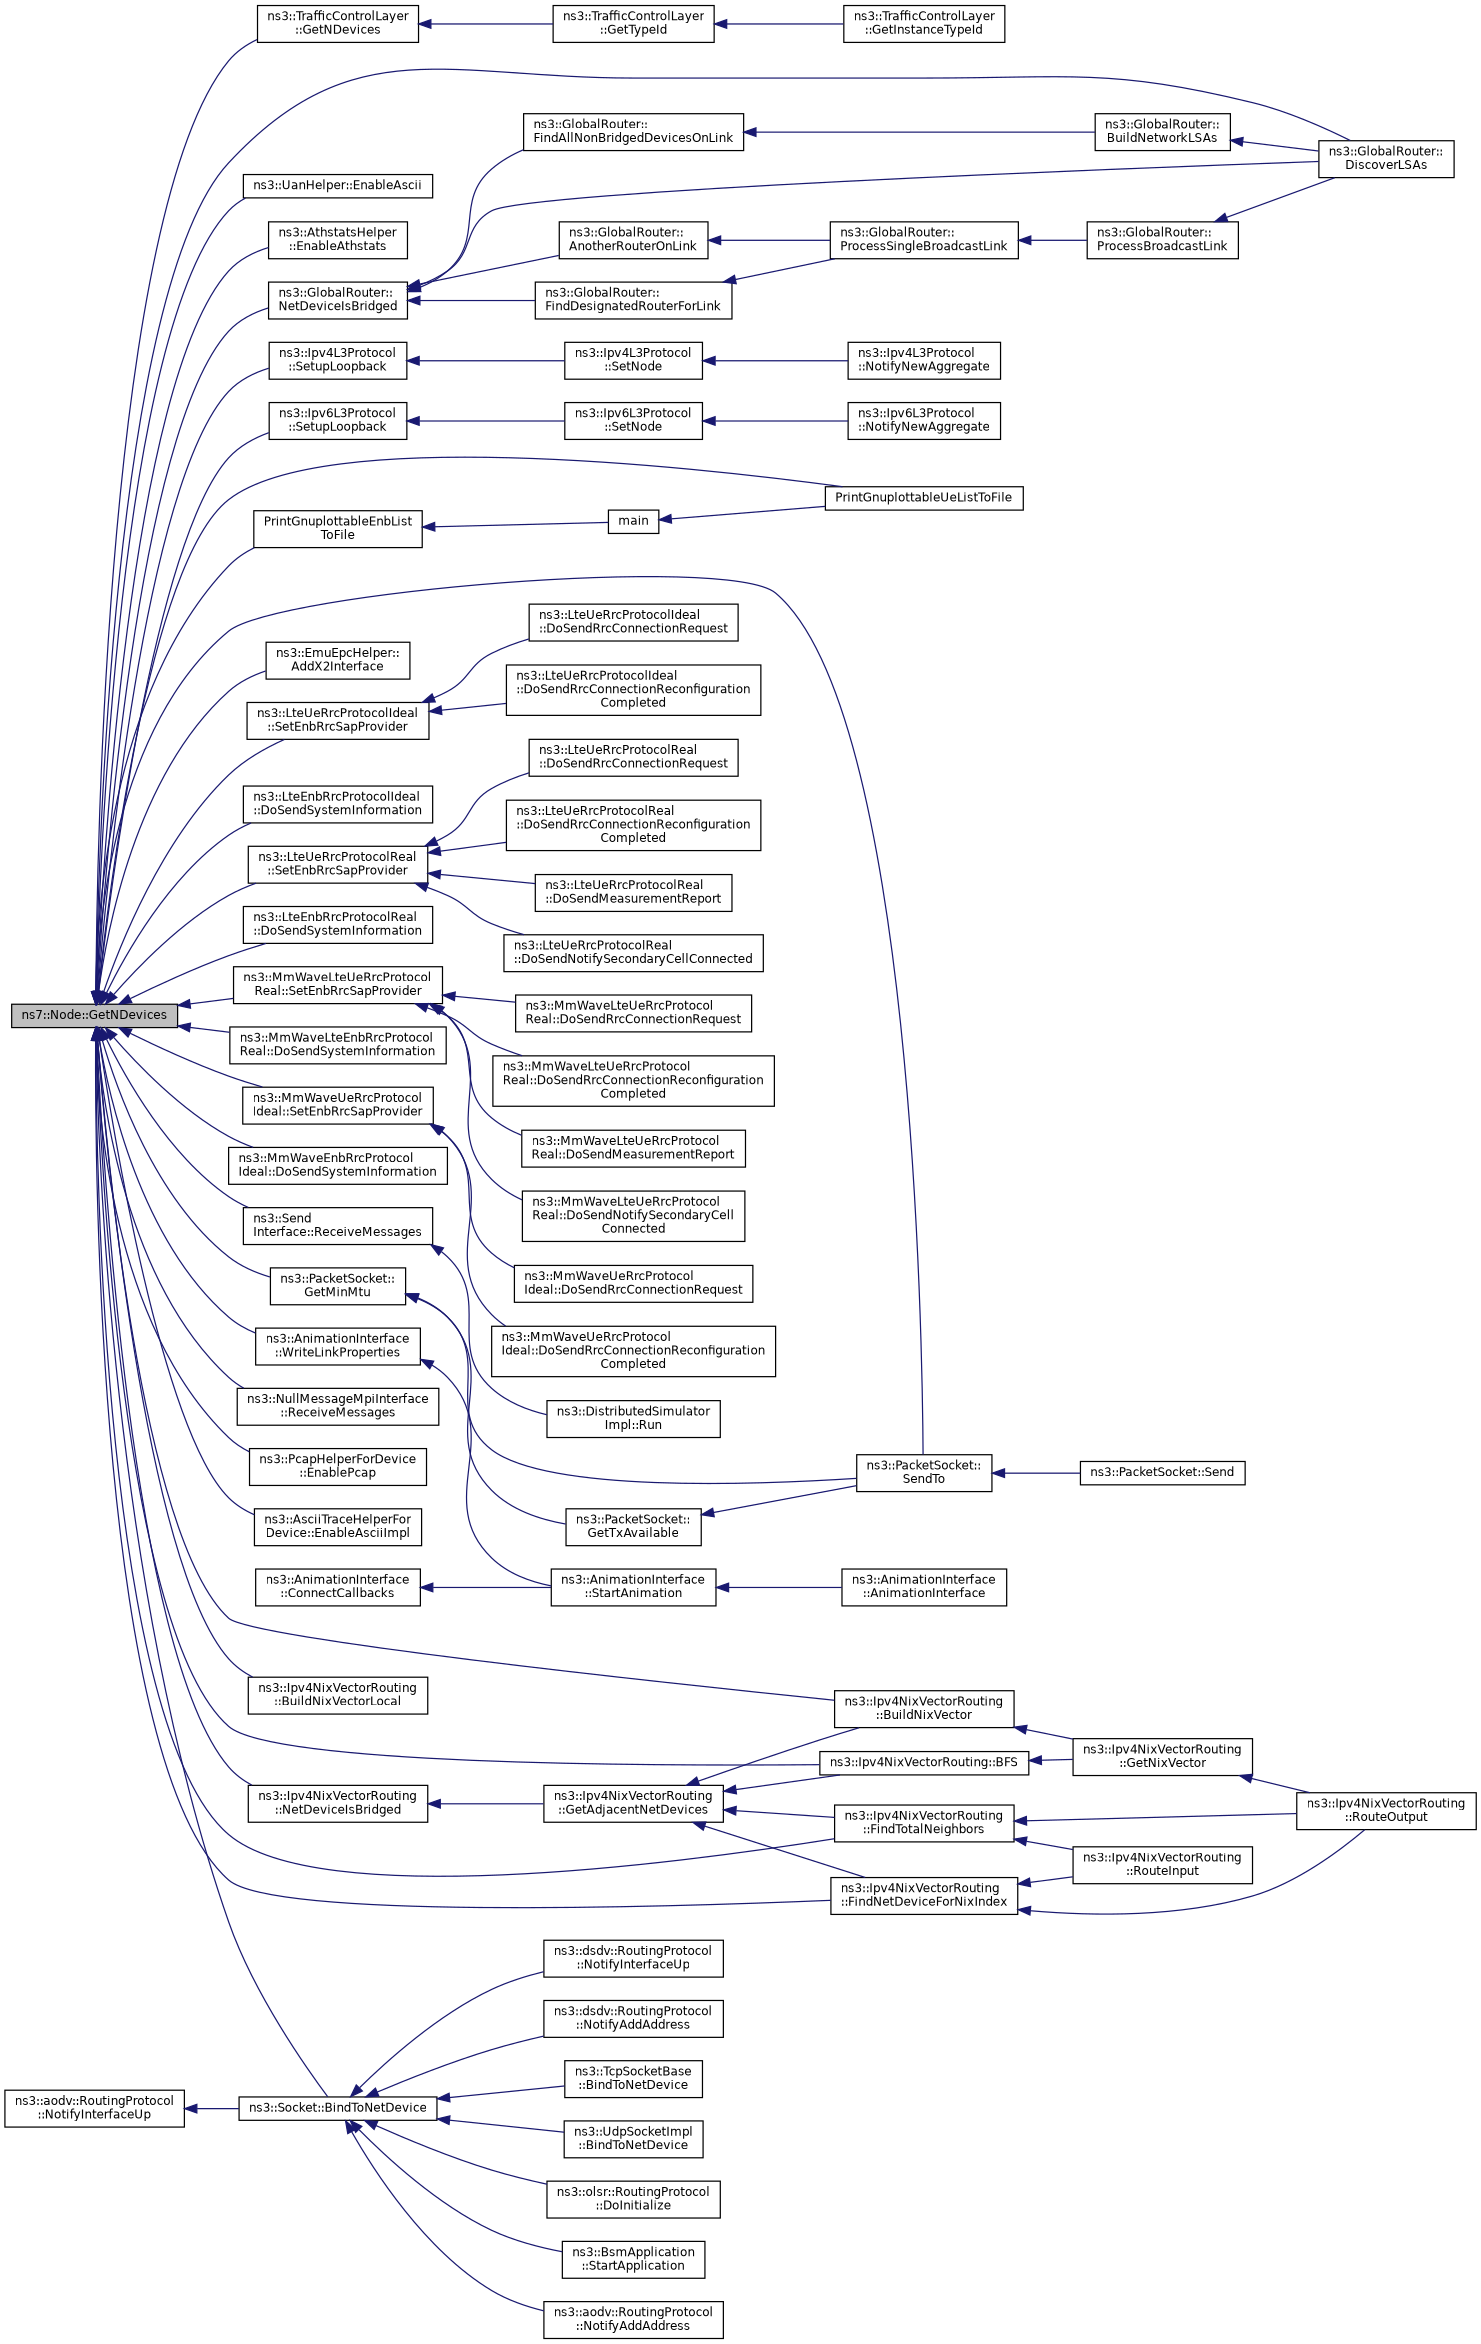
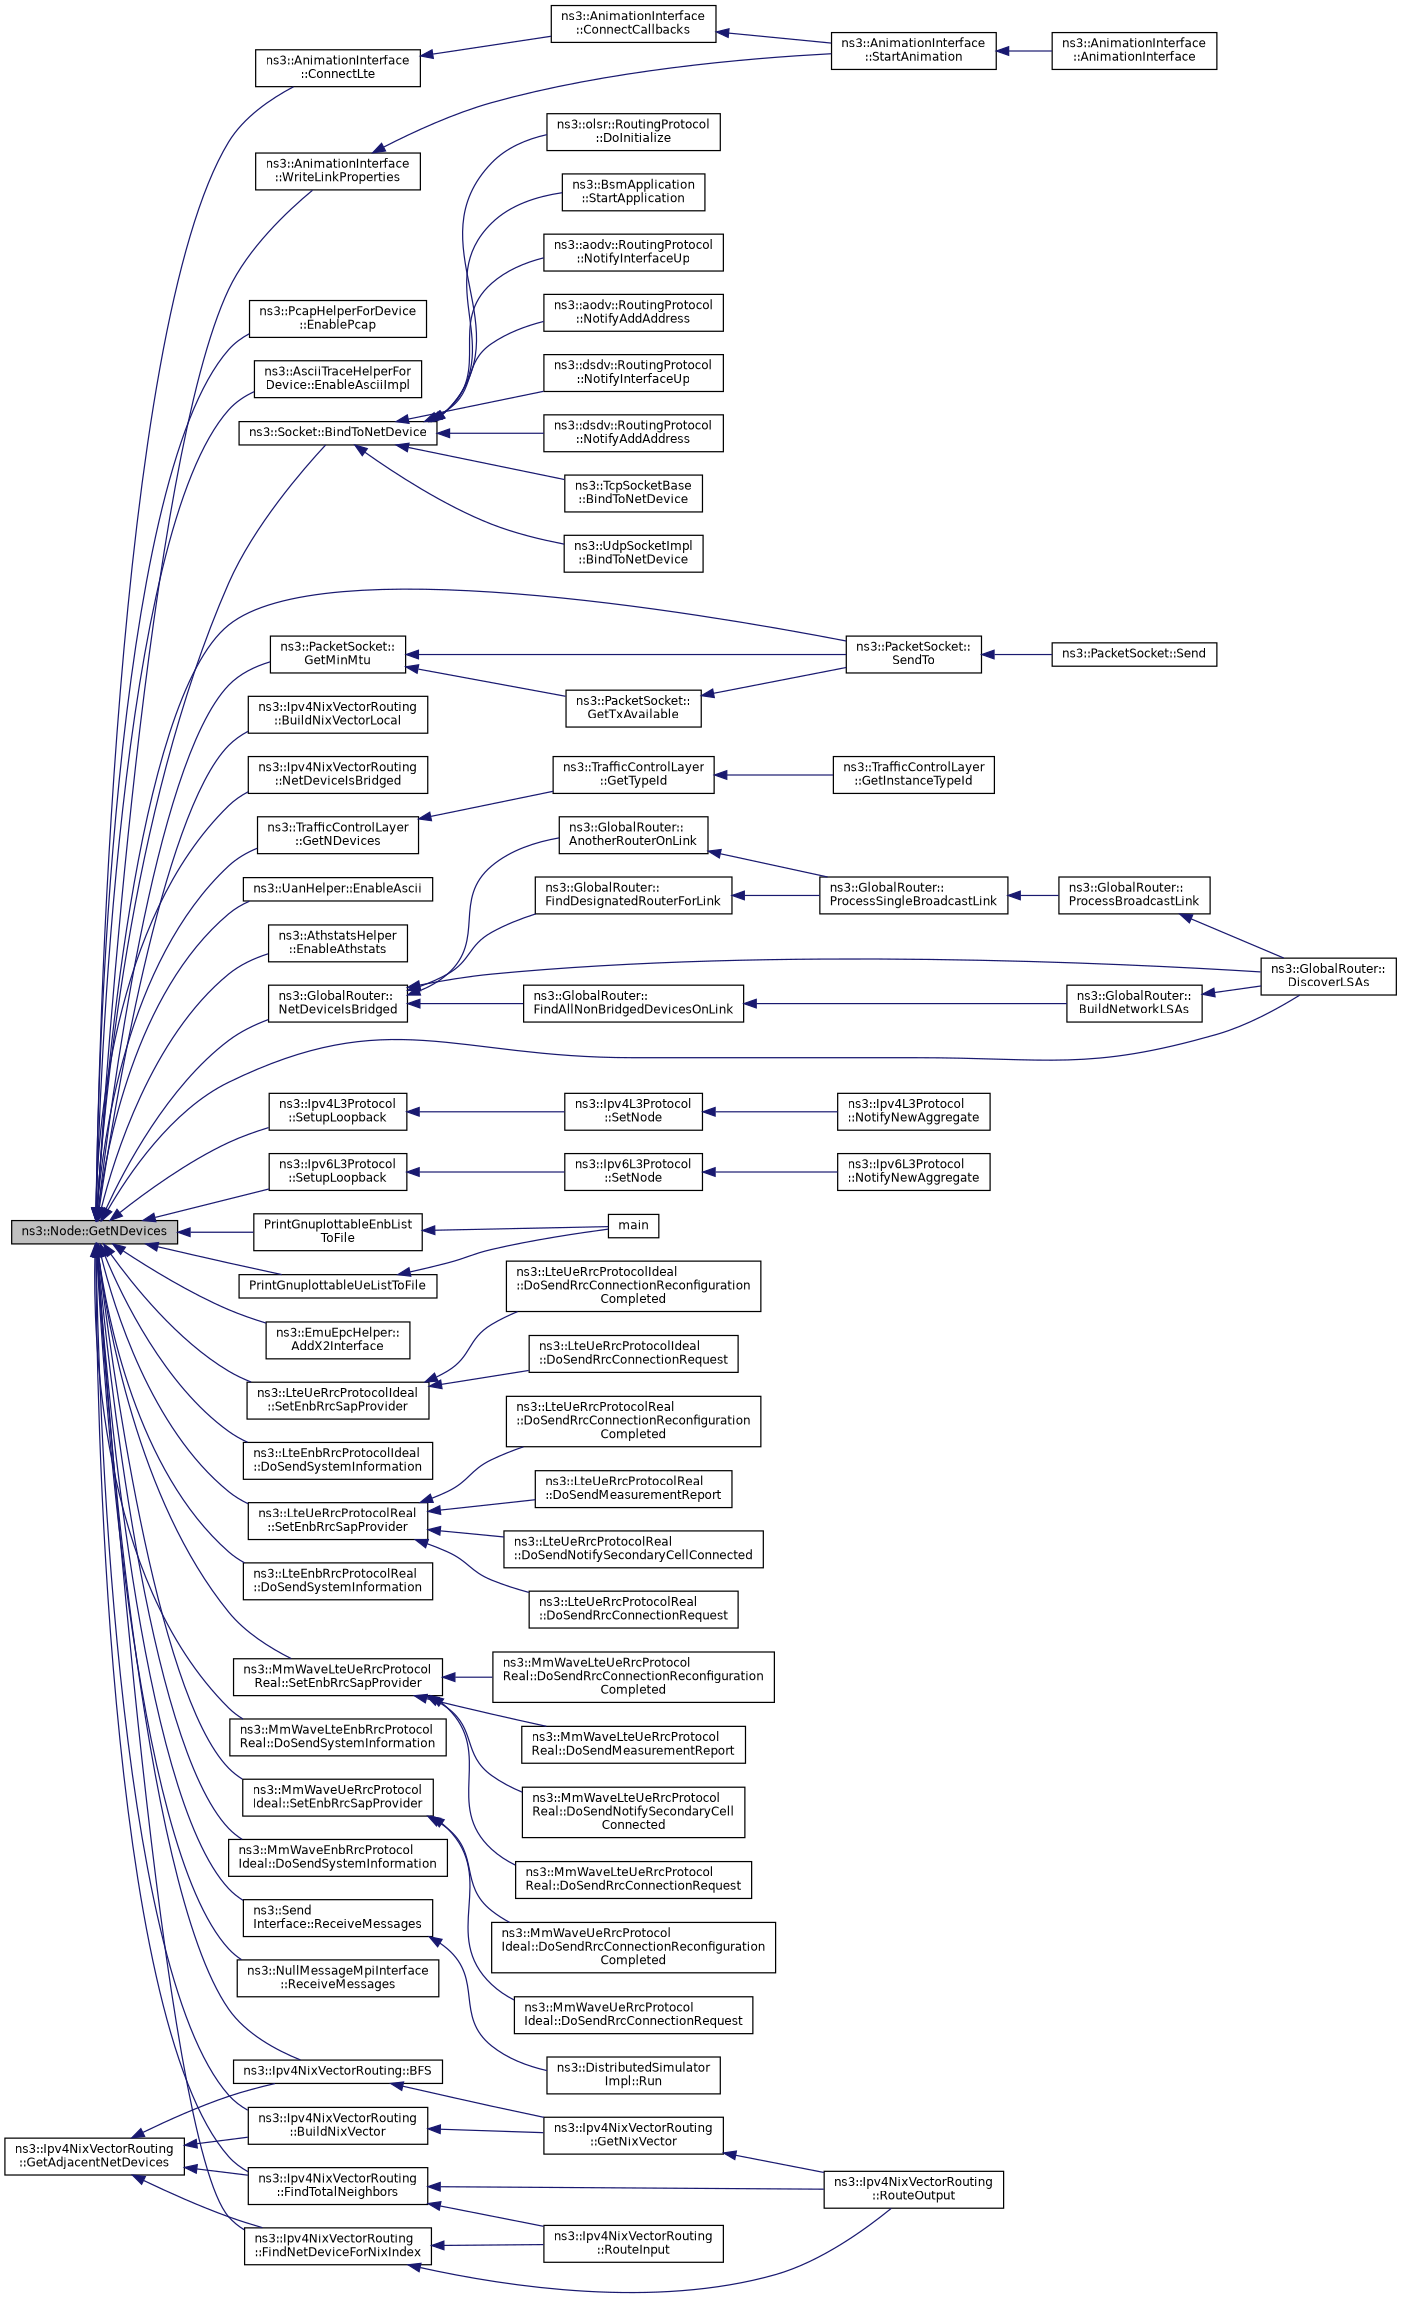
node "ns3::AnimationInterface ::ConnectLte": added
edge "PrintGnuplottableUeListToFile" -> "main": reversed
node "ns7::Node::GetNDevices": label "ns7::Node::GetNDevices" -> "ns3::Node::GetNDevices"
edge "ns3::Ipv4NixVectorRouting ::GetAdjacentNetDevices" -> "ns3::Ipv4NixVectorRouting ::NetDeviceIsBridged": removed
edge "ns3::Socket::BindToNetDevice" -> "ns3::aodv::RoutingProtocol ::NotifyInterfaceUp": reversed
